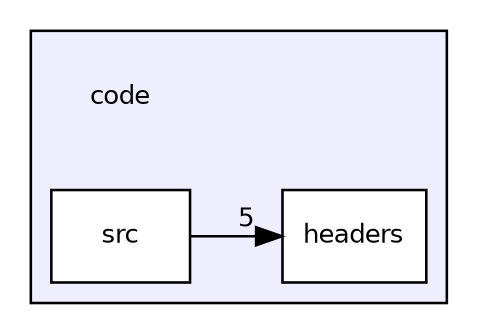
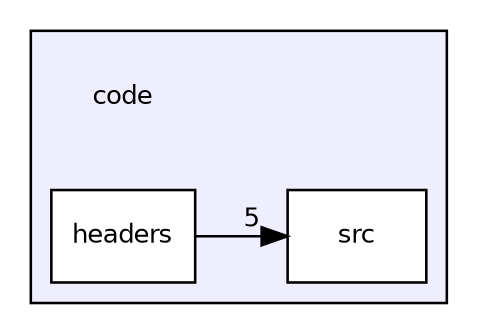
edge "src" -> "headers": reversed
